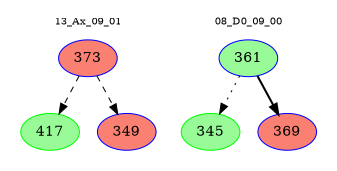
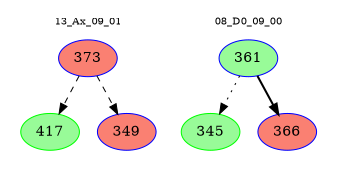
node "369": label "369" -> "366"
